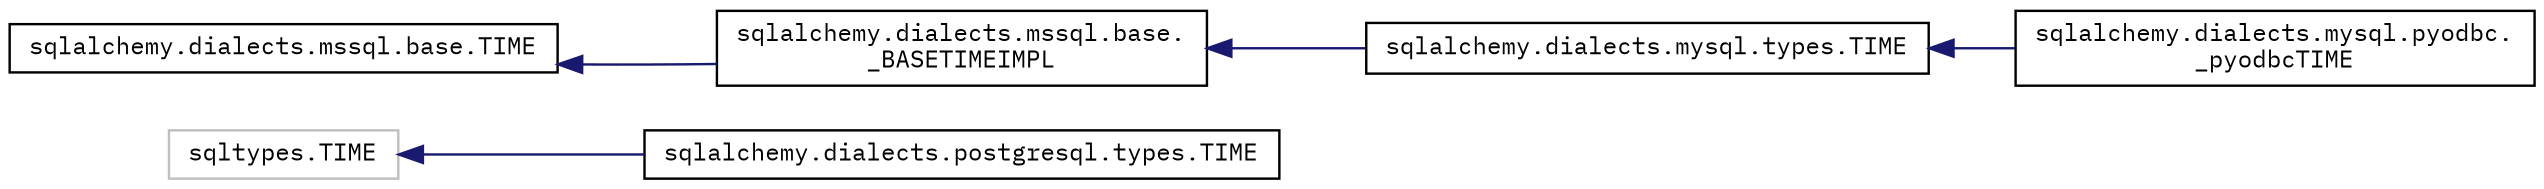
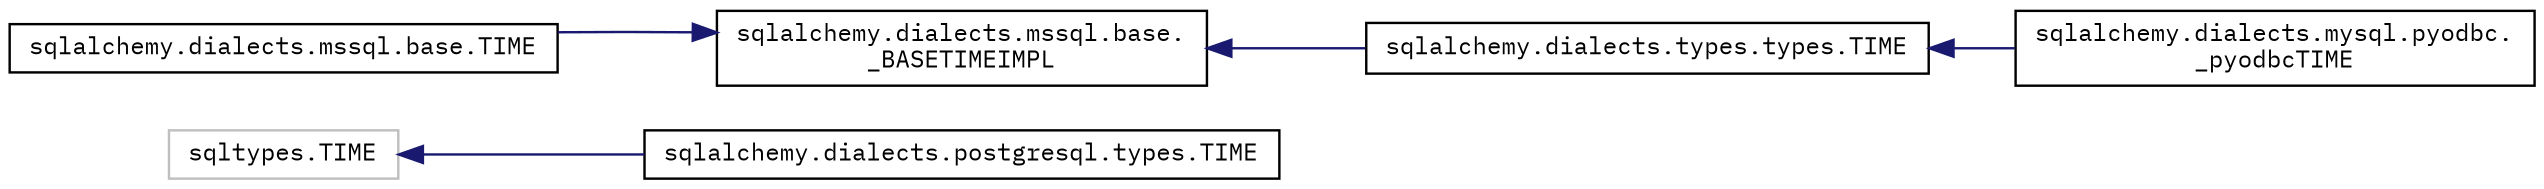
node "sqlalchemy.dialects.mysql.types.TIME": label "sqlalchemy.dialects.mysql.types.TIME" -> "sqlalchemy.dialects.types.types.TIME"
edge "sqlalchemy.dialects.mssql.base. _BASETIMEIMPL" -> "sqlalchemy.dialects.mssql.base.TIME": reversed
